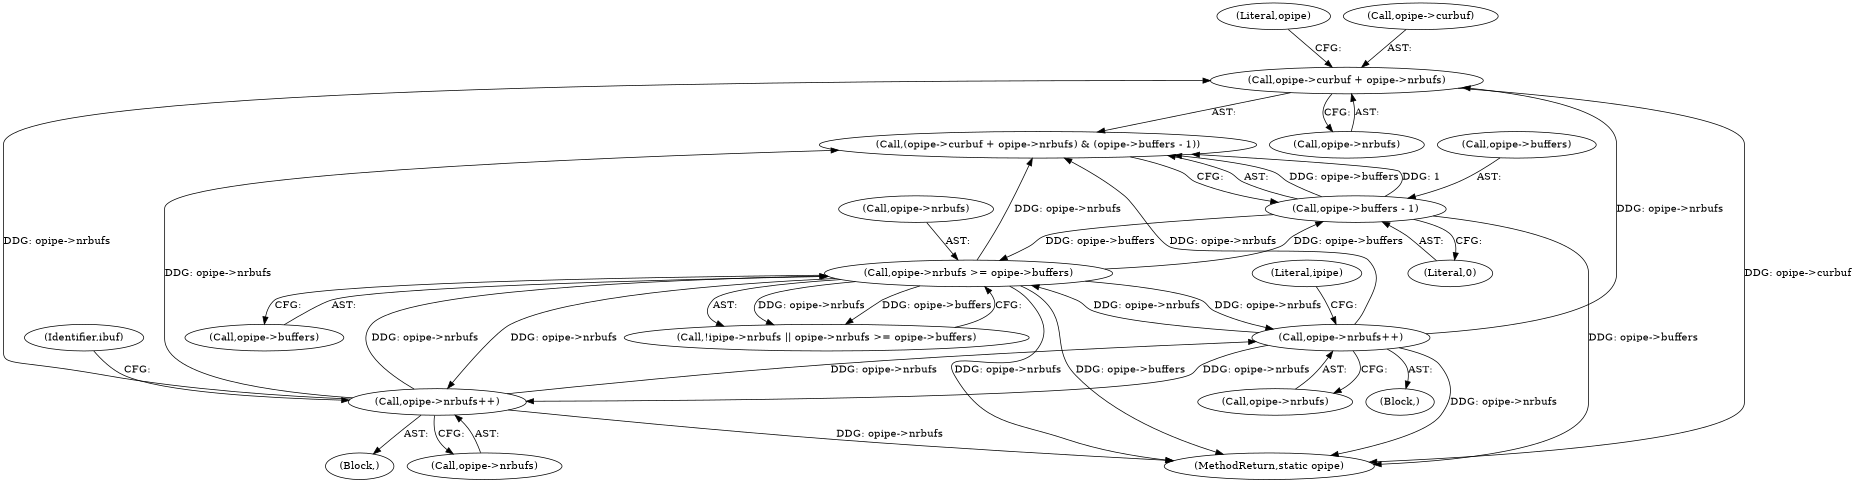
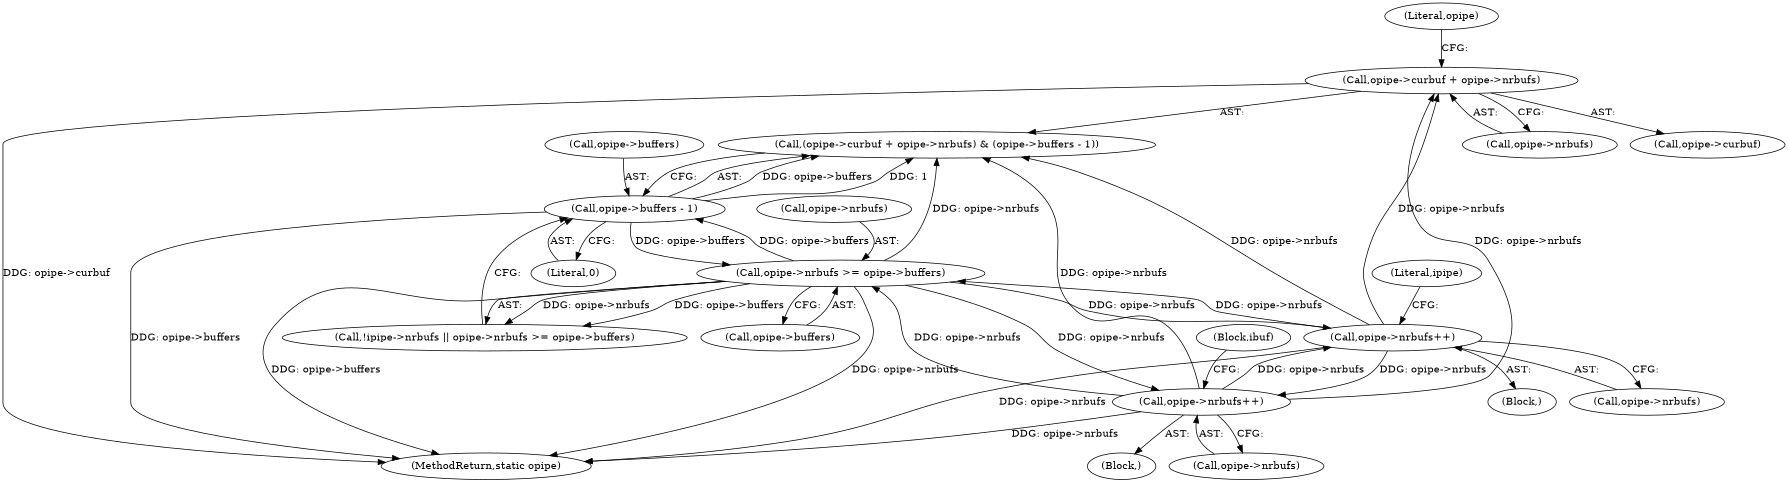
edge "(Call,opipe->curbuf)" -> "(Call,opipe->curbuf + opipe->nrbufs)": reversed
edge "(Call,!ipipe->nrbufs || opipe->nrbufs >= opipe->buffers)" -> "(Call,opipe->nrbufs >= opipe->buffers)": now "(Call,!ipipe->nrbufs || opipe->nrbufs >= opipe->buffers)" -> "(Call,opipe->buffers - 1)"
node "(Identifier,ibuf)": label "(Identifier,ibuf)" -> "(Block,ibuf)"
